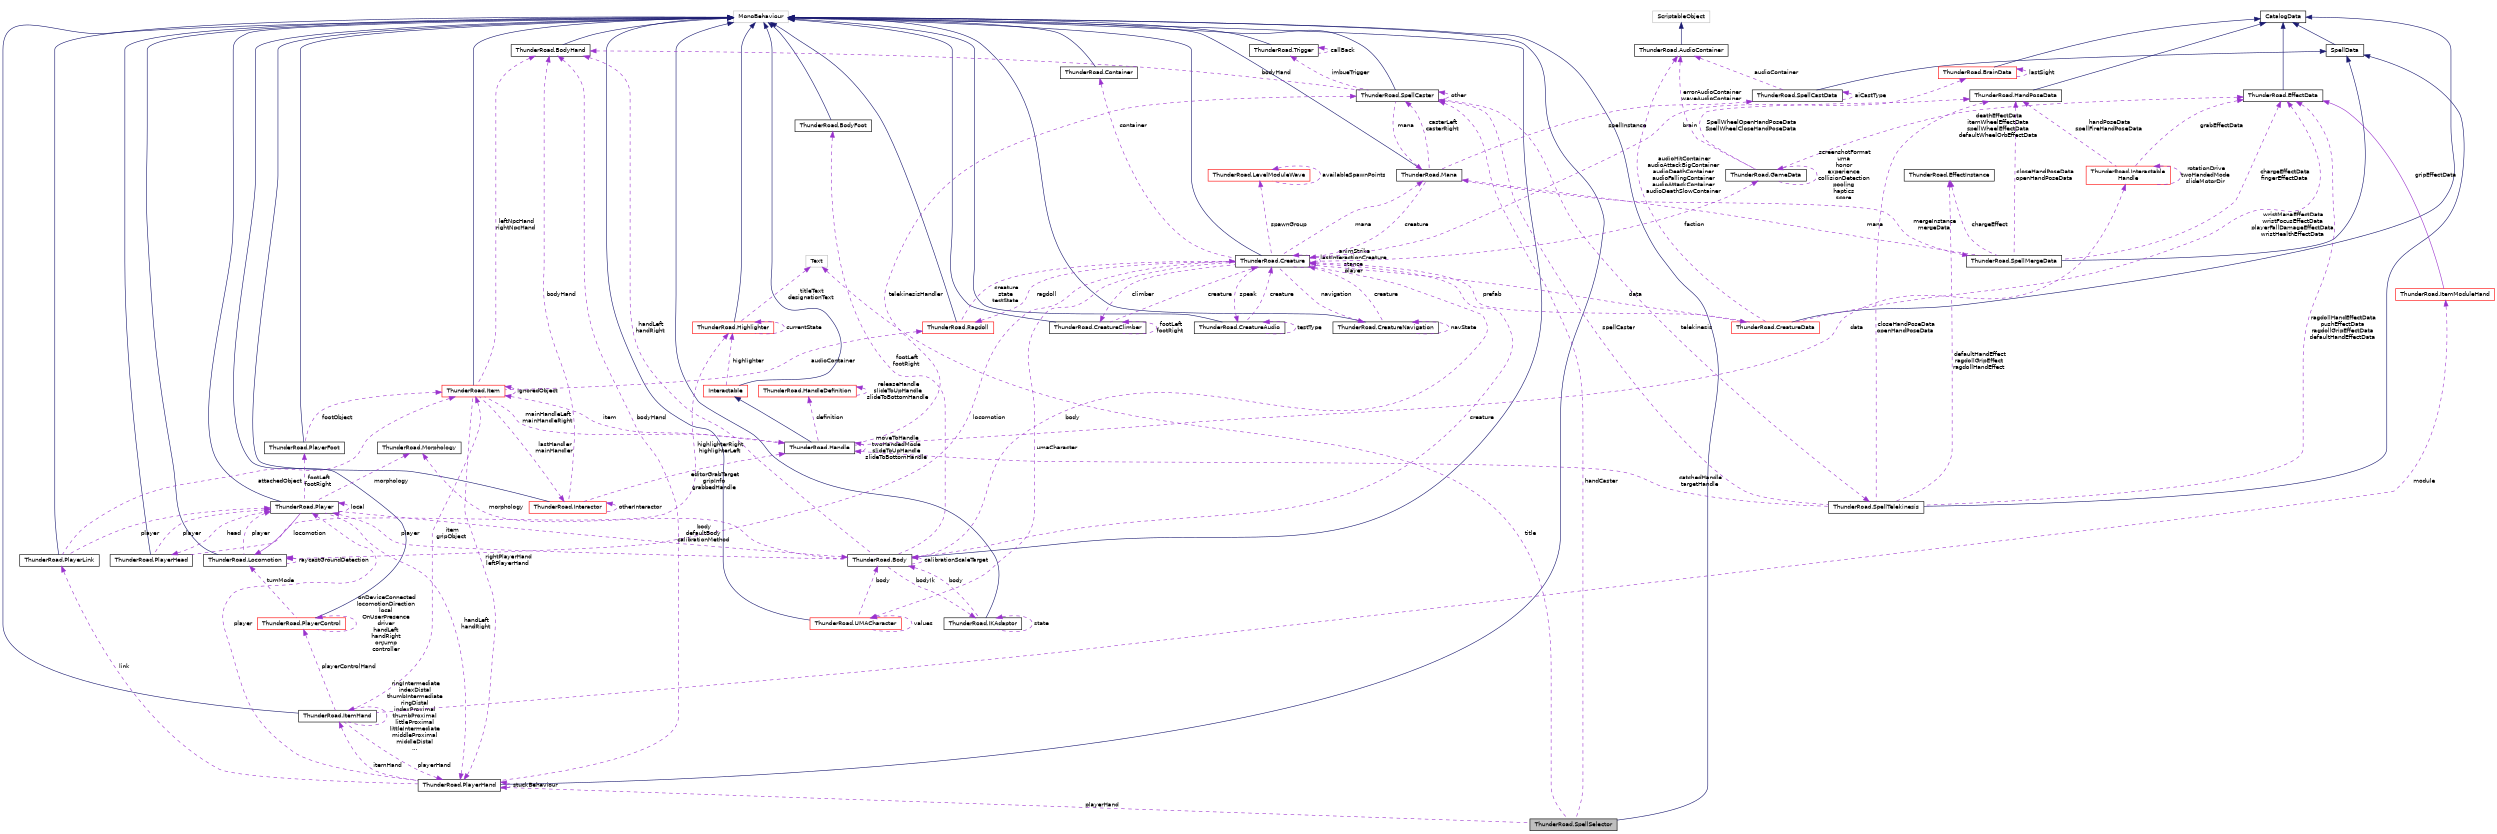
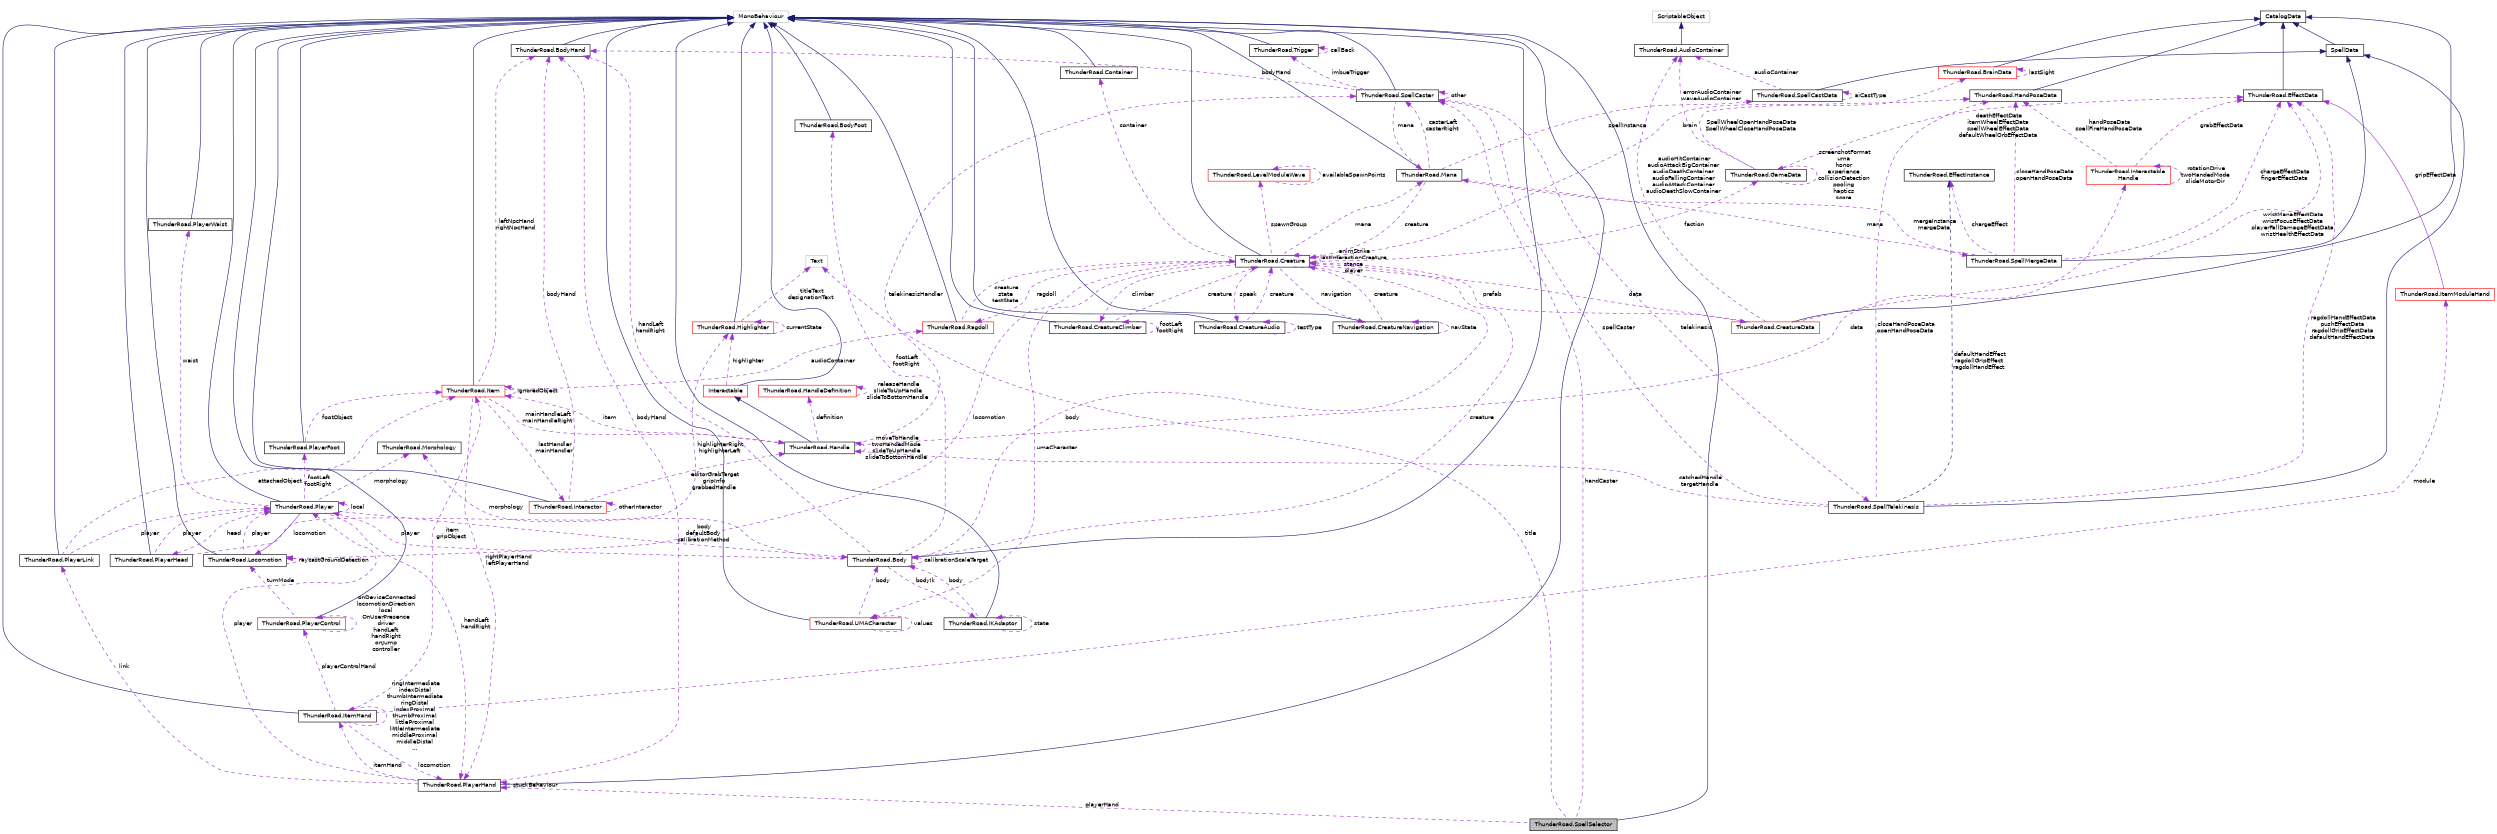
node "ThunderRoad.PlayerWaist": added
edge "ThunderRoad.SpellTelekinesis" -> "ThunderRoad.EffectInstance": color darkorchid3 -> midnightblue
edge "ThunderRoad.ItemHand" -> "ThunderRoad.PlayerHand": label " playerHand" -> " locomotion"
